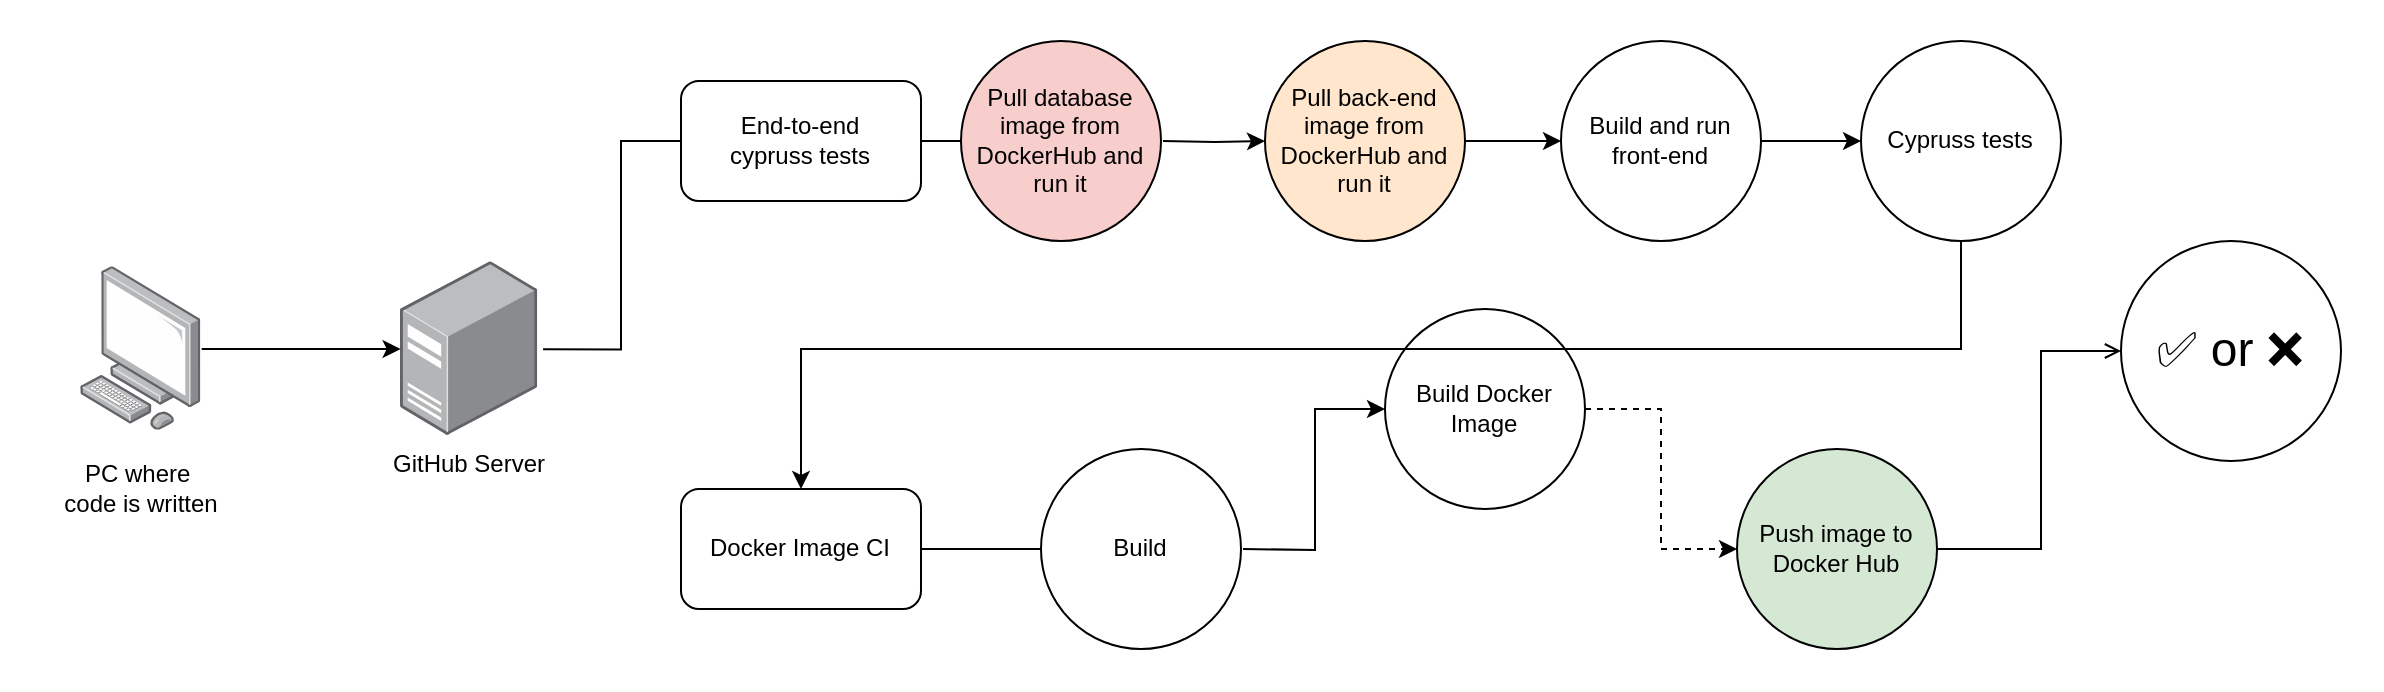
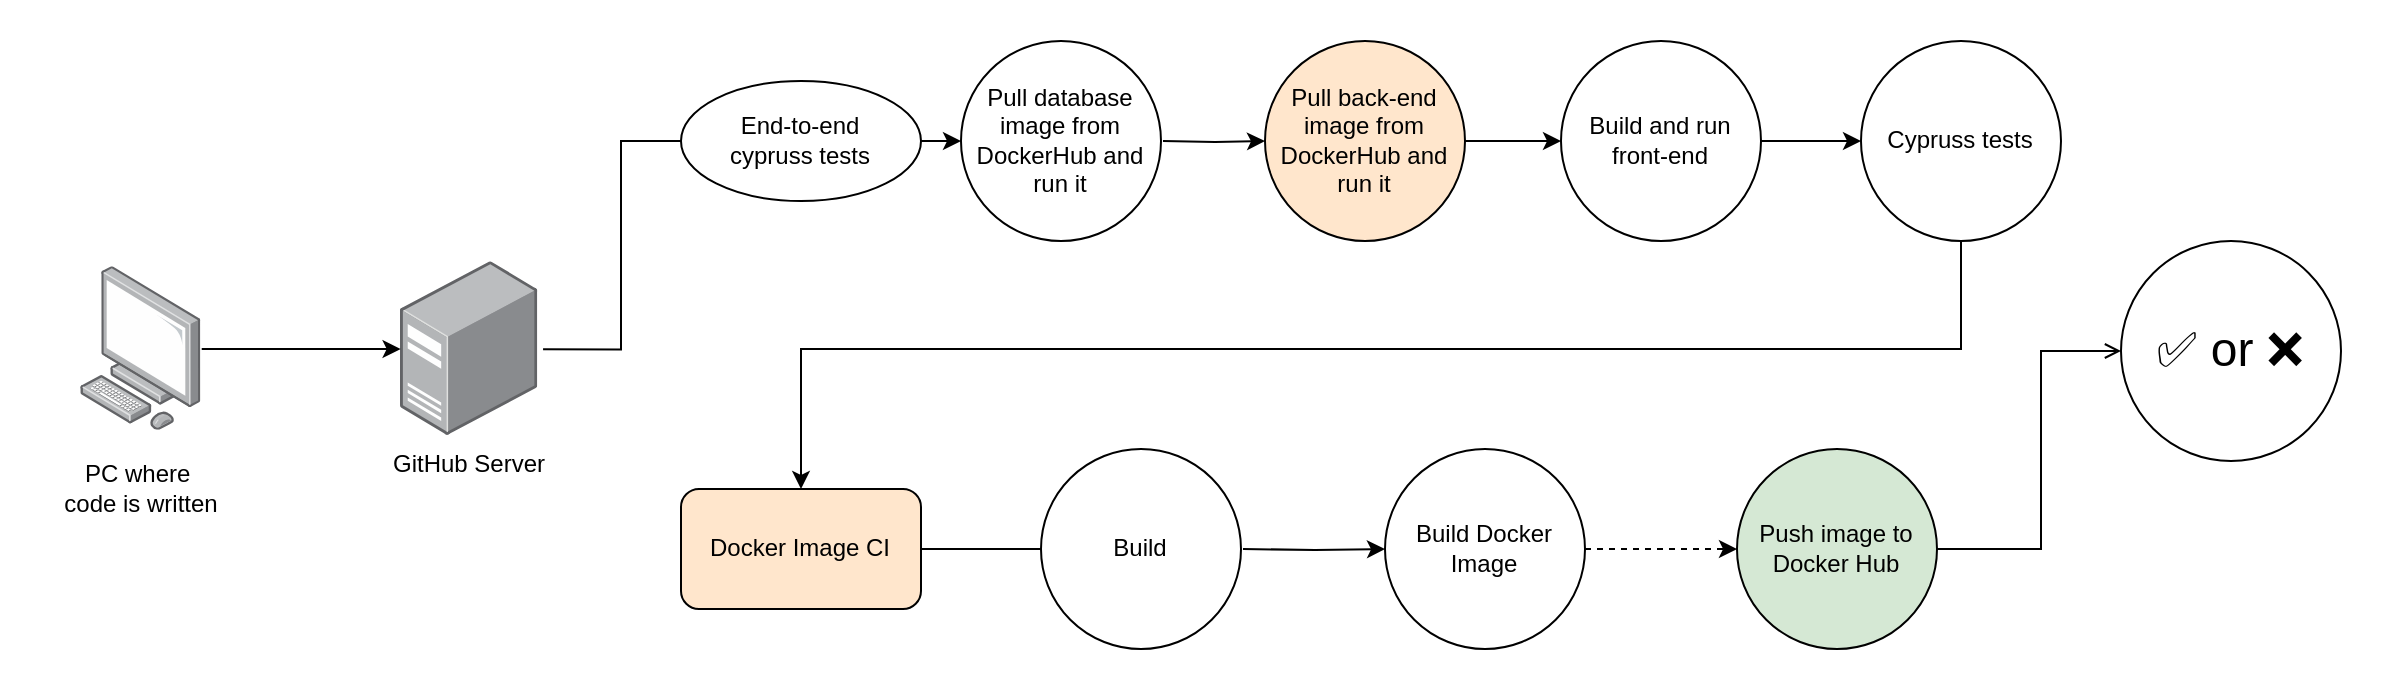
node "End-to-end cypruss tests": shape rounded rectangle -> ellipse
edge "End-to-end cypruss tests" -- "Pull database image from DockerHub and run it": arrowhead none -> classic
node "Pull database image from DockerHub and run it": fillcolor #f8cecc -> #ffffff
node "Build Docker Image": moved (1485, 409) -> (1485, 549)
node "Docker Image CI": fillcolor #ffffff -> #ffe6cc
